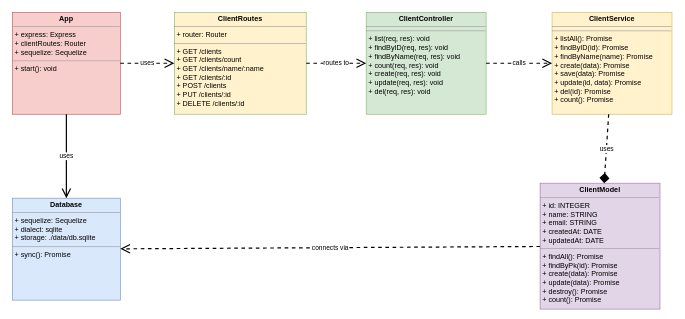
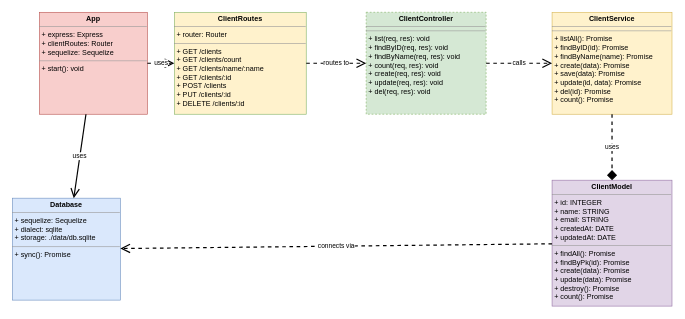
node "App + express: Express + clientRoutes: Router + sequelize: Sequelize + start(): void": moved (66, 63) -> (93, 63)
node "ClientController + list(req, res): void + findByID(req, res): void + findByName(req, res): void + count(req, res): void + create(req, res): void + update(req, res): void + del(req, res): void": style solid -> dashed
node "ClientModel + id: INTEGER + name: STRING + email: STRING + createdAt: DATE + updatedAt: DATE + findAll(): Promise + findByPk(id): Promise + create(data): Promise + update(data): Promise + destroy(): Promise + count(): Promise": moved (600, 246) -> (612, 243)
